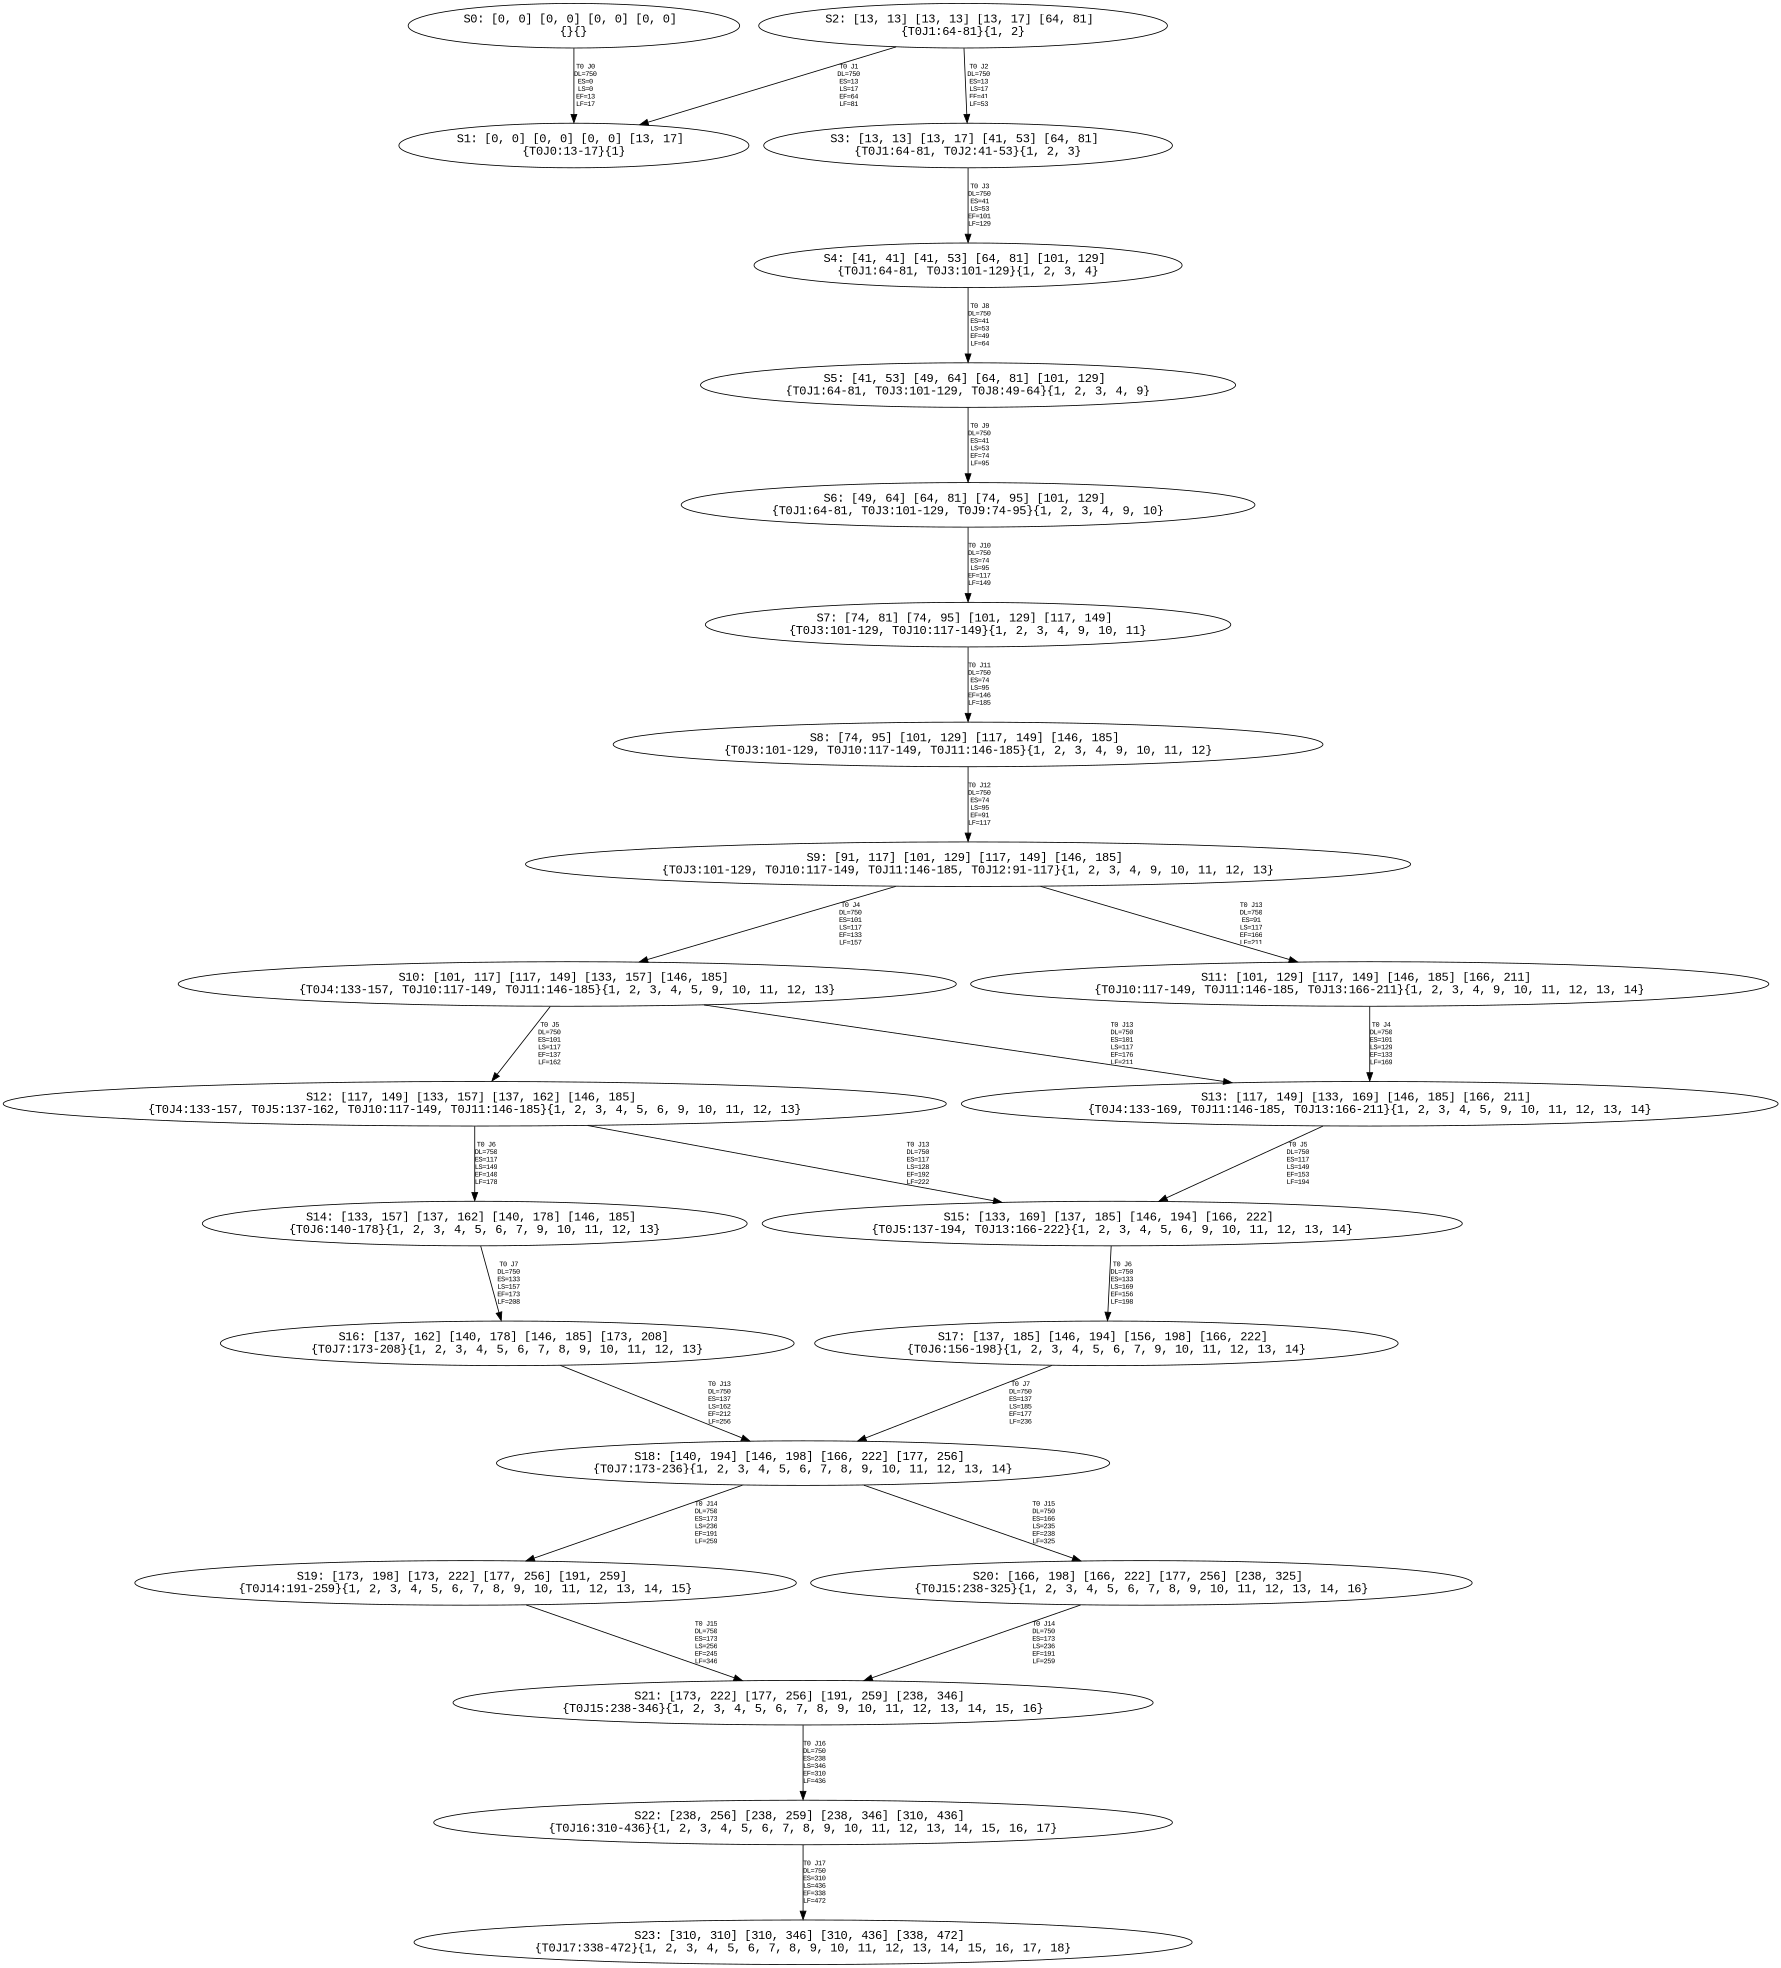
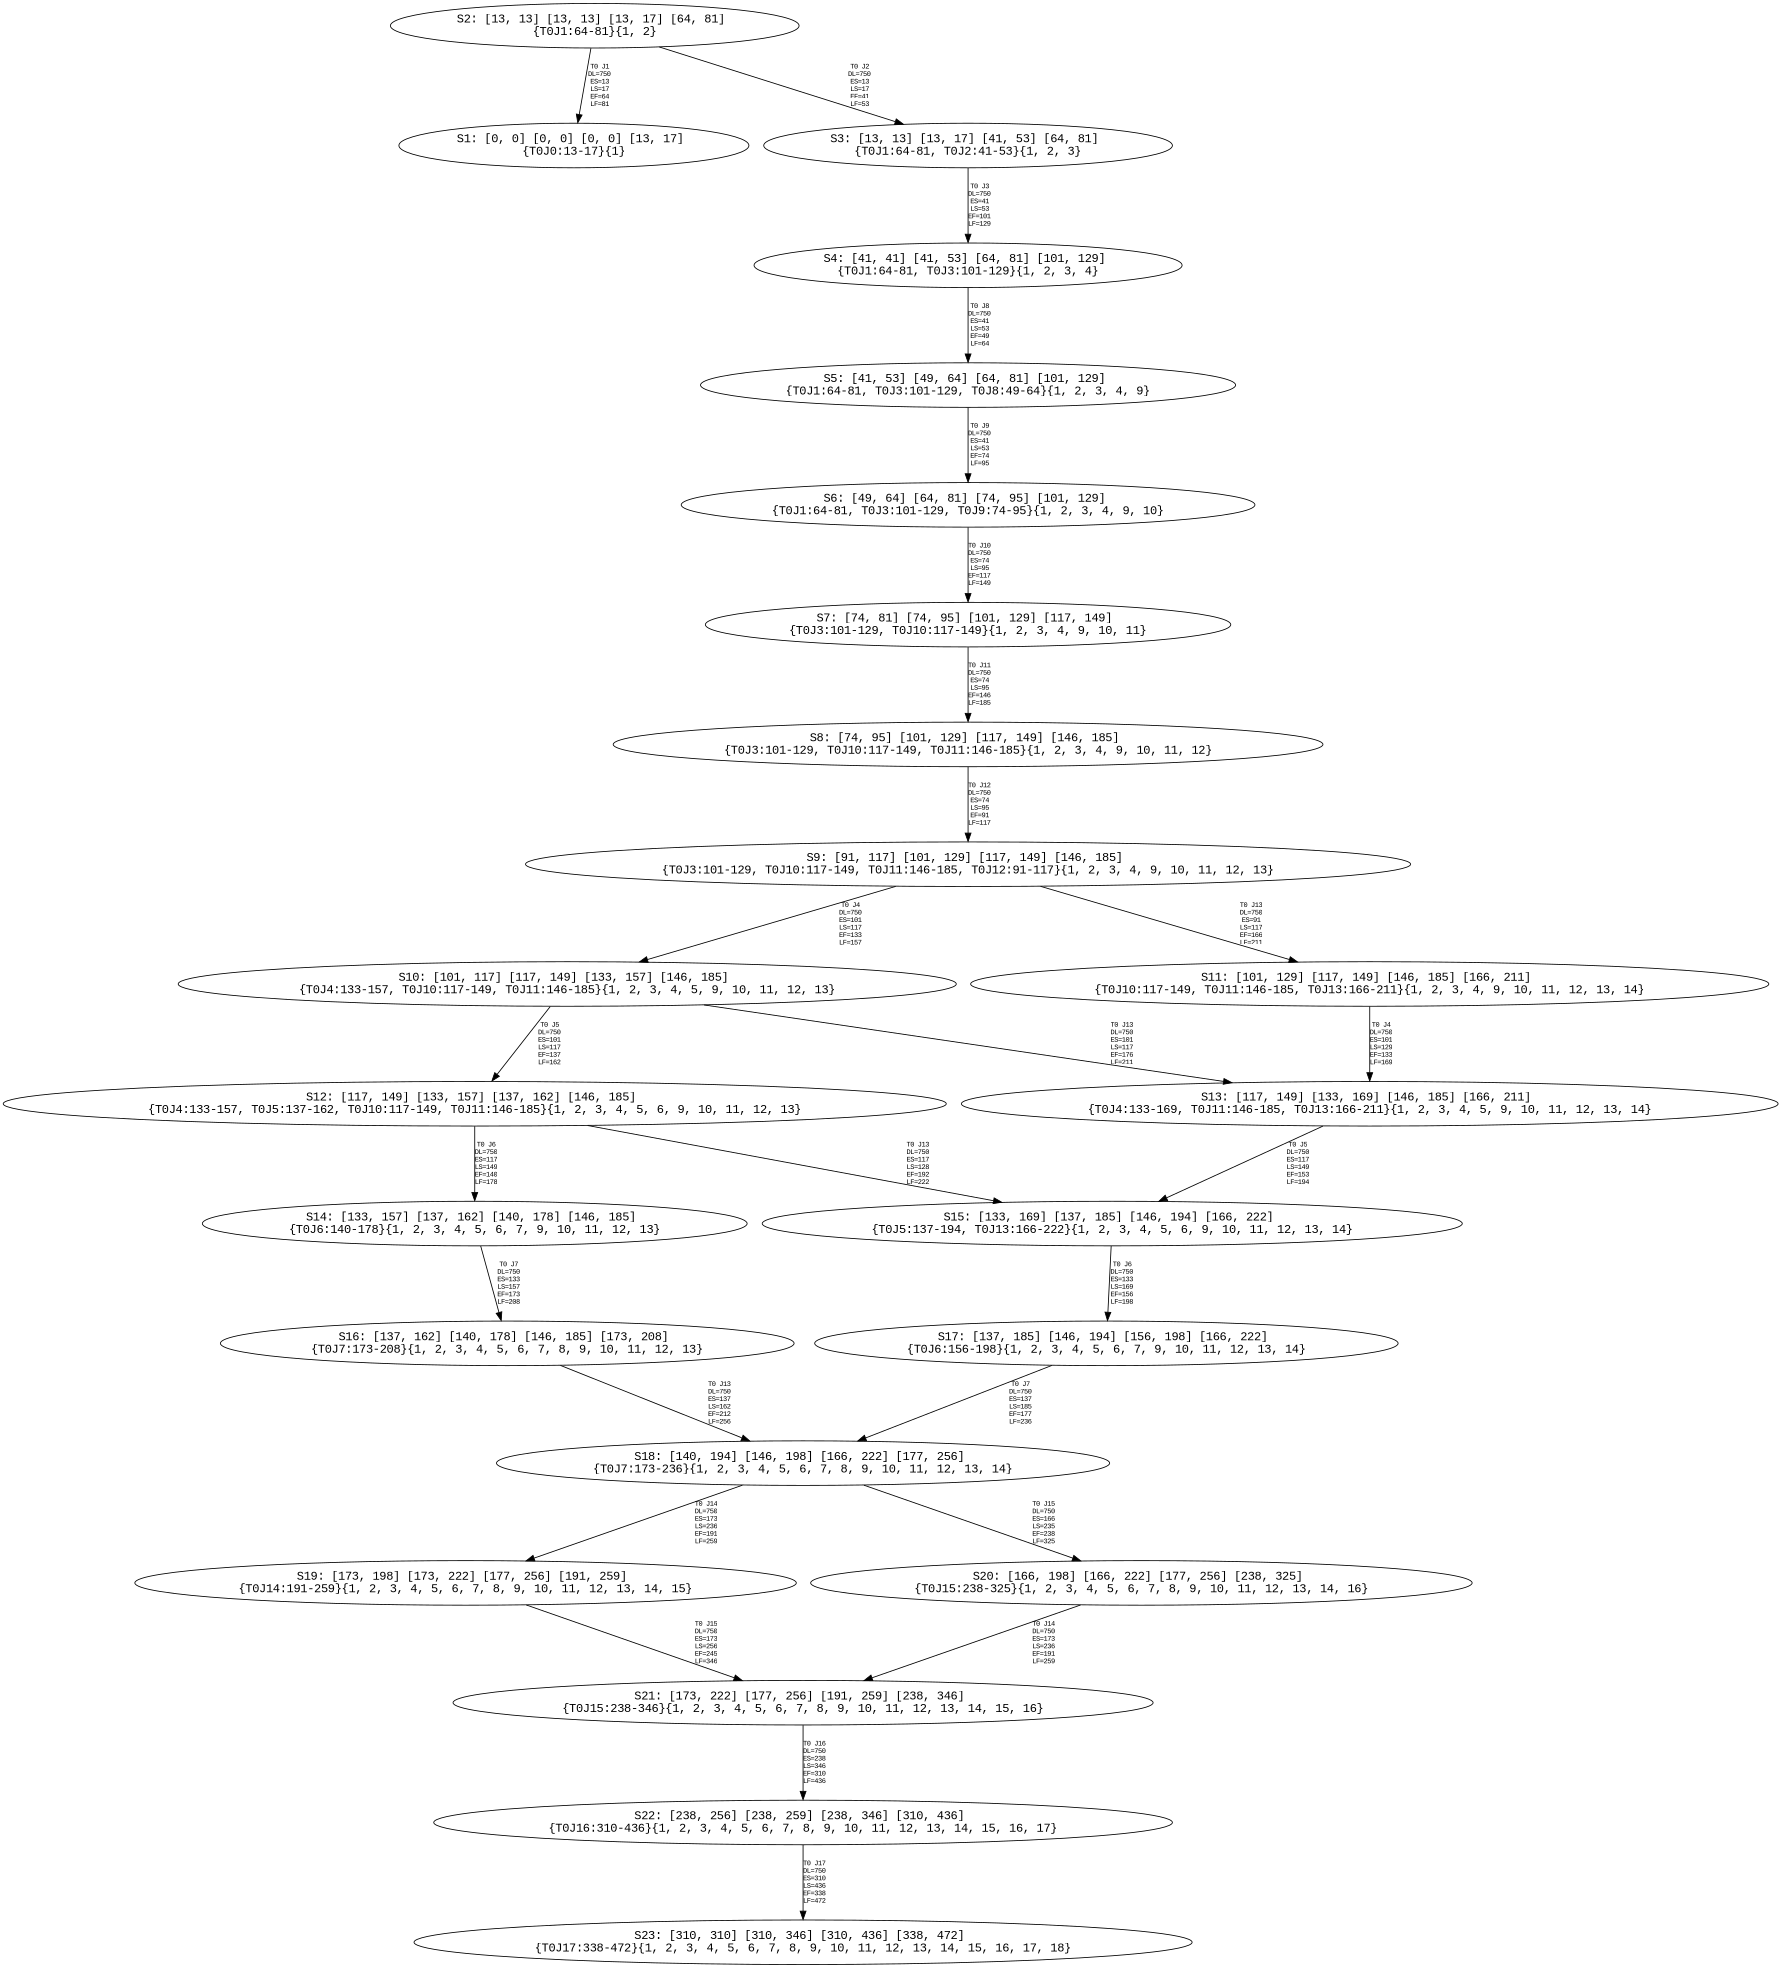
node "S0: [0, 0] [0, 0] [0, 0] [0, 0] {}{}": removed
